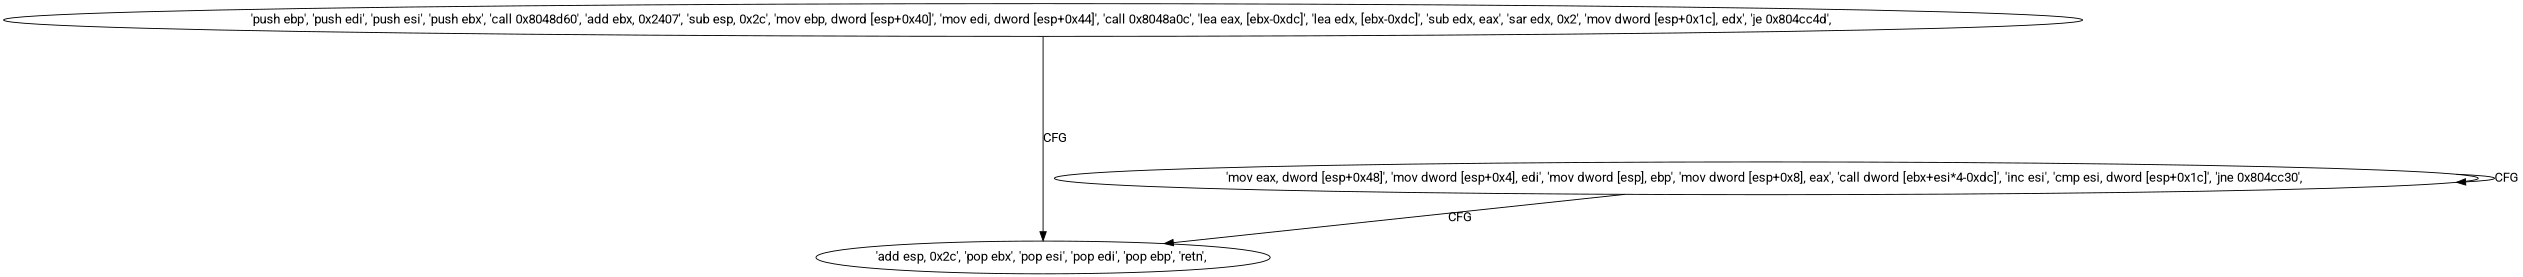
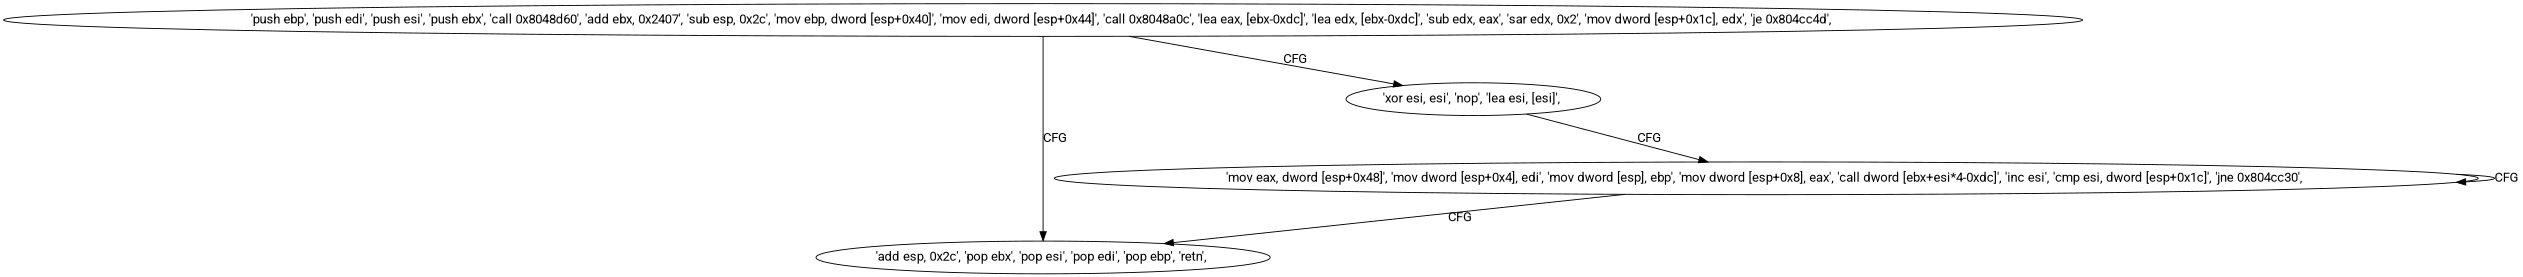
node "'xor esi, esi', 'nop', 'lea esi, [esi]',": added
